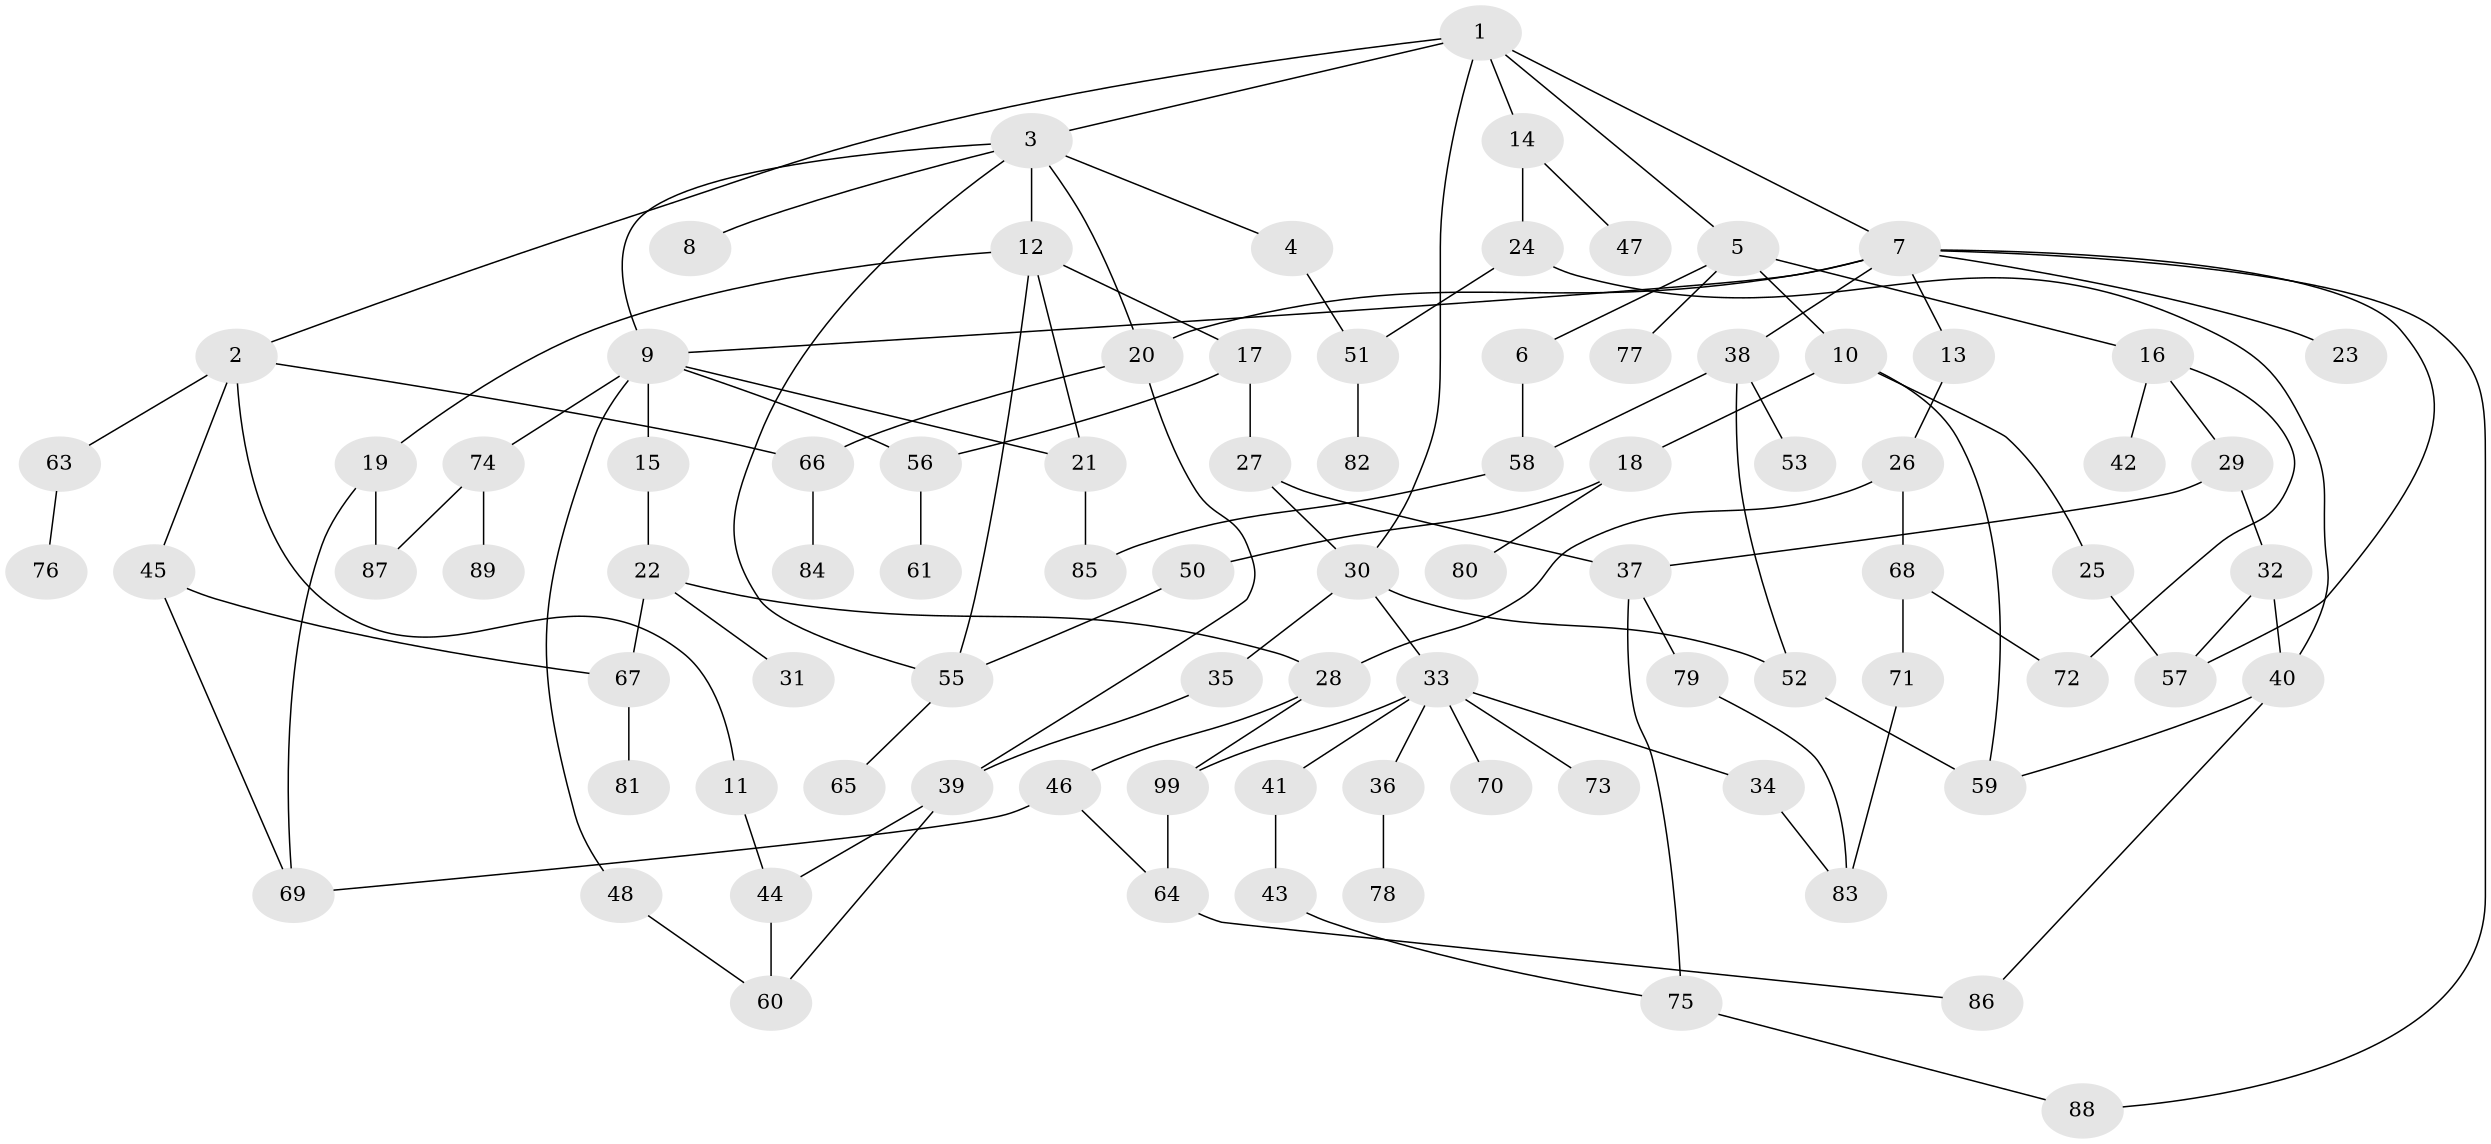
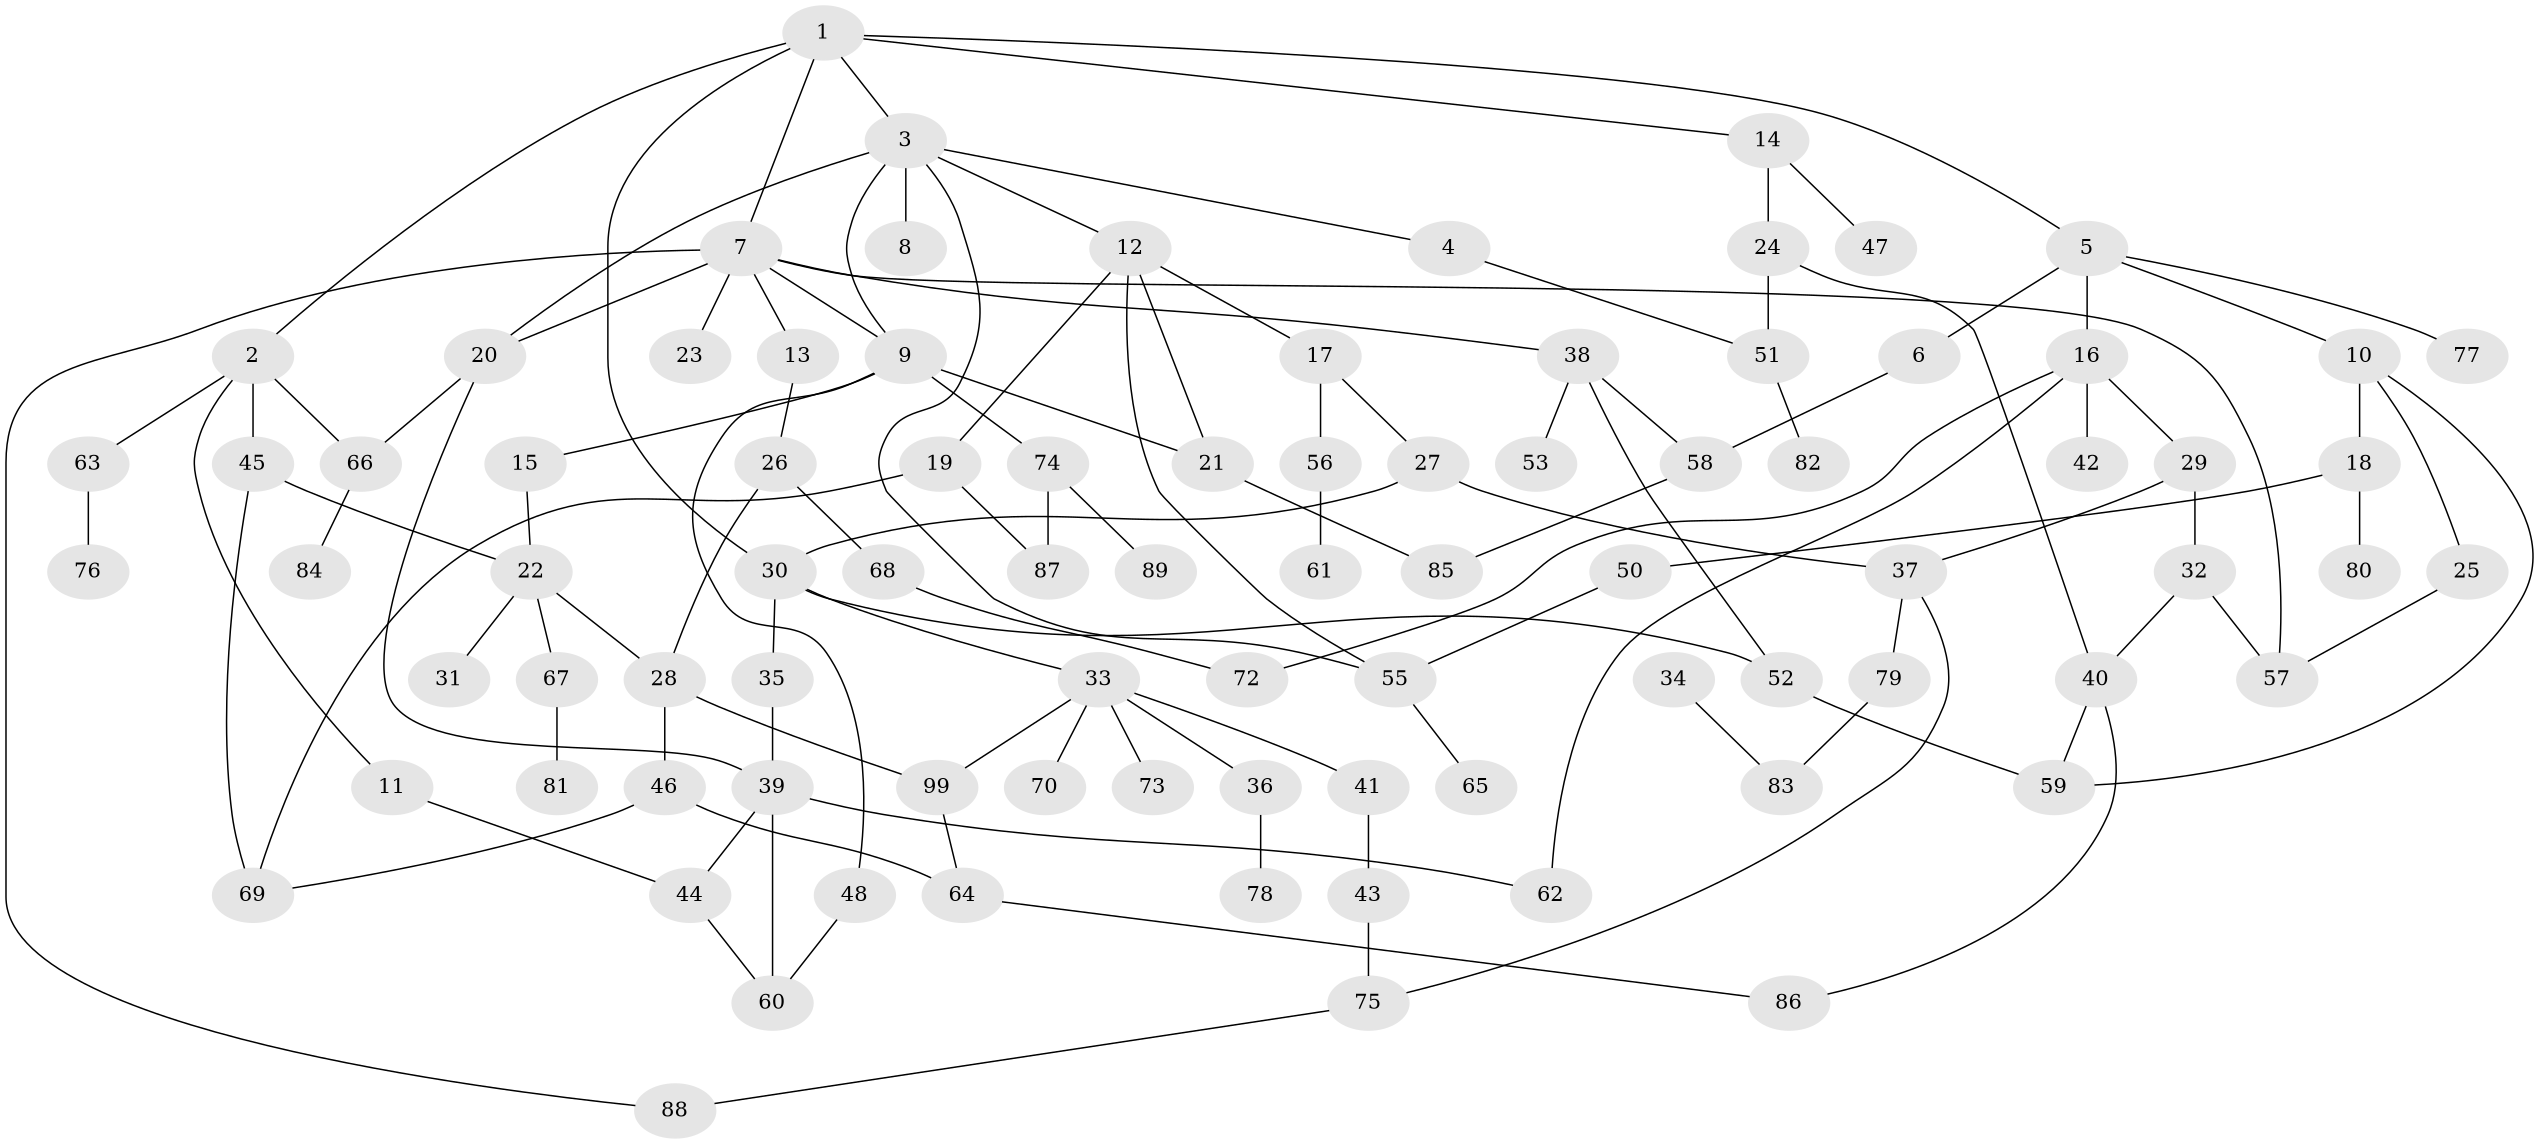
edge "9" -- "56": removed
edge "45" -- "67": now "45" -- "22"
node "71": removed
edge "33" -- "34": removed
node "62": added
